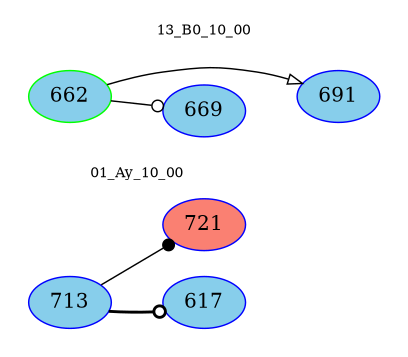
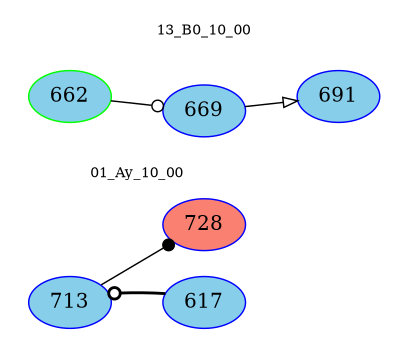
edge "662" -> "691": now "669" -> "691"
node "721": label "721" -> "728"
edge "713" -> "617": reversed
